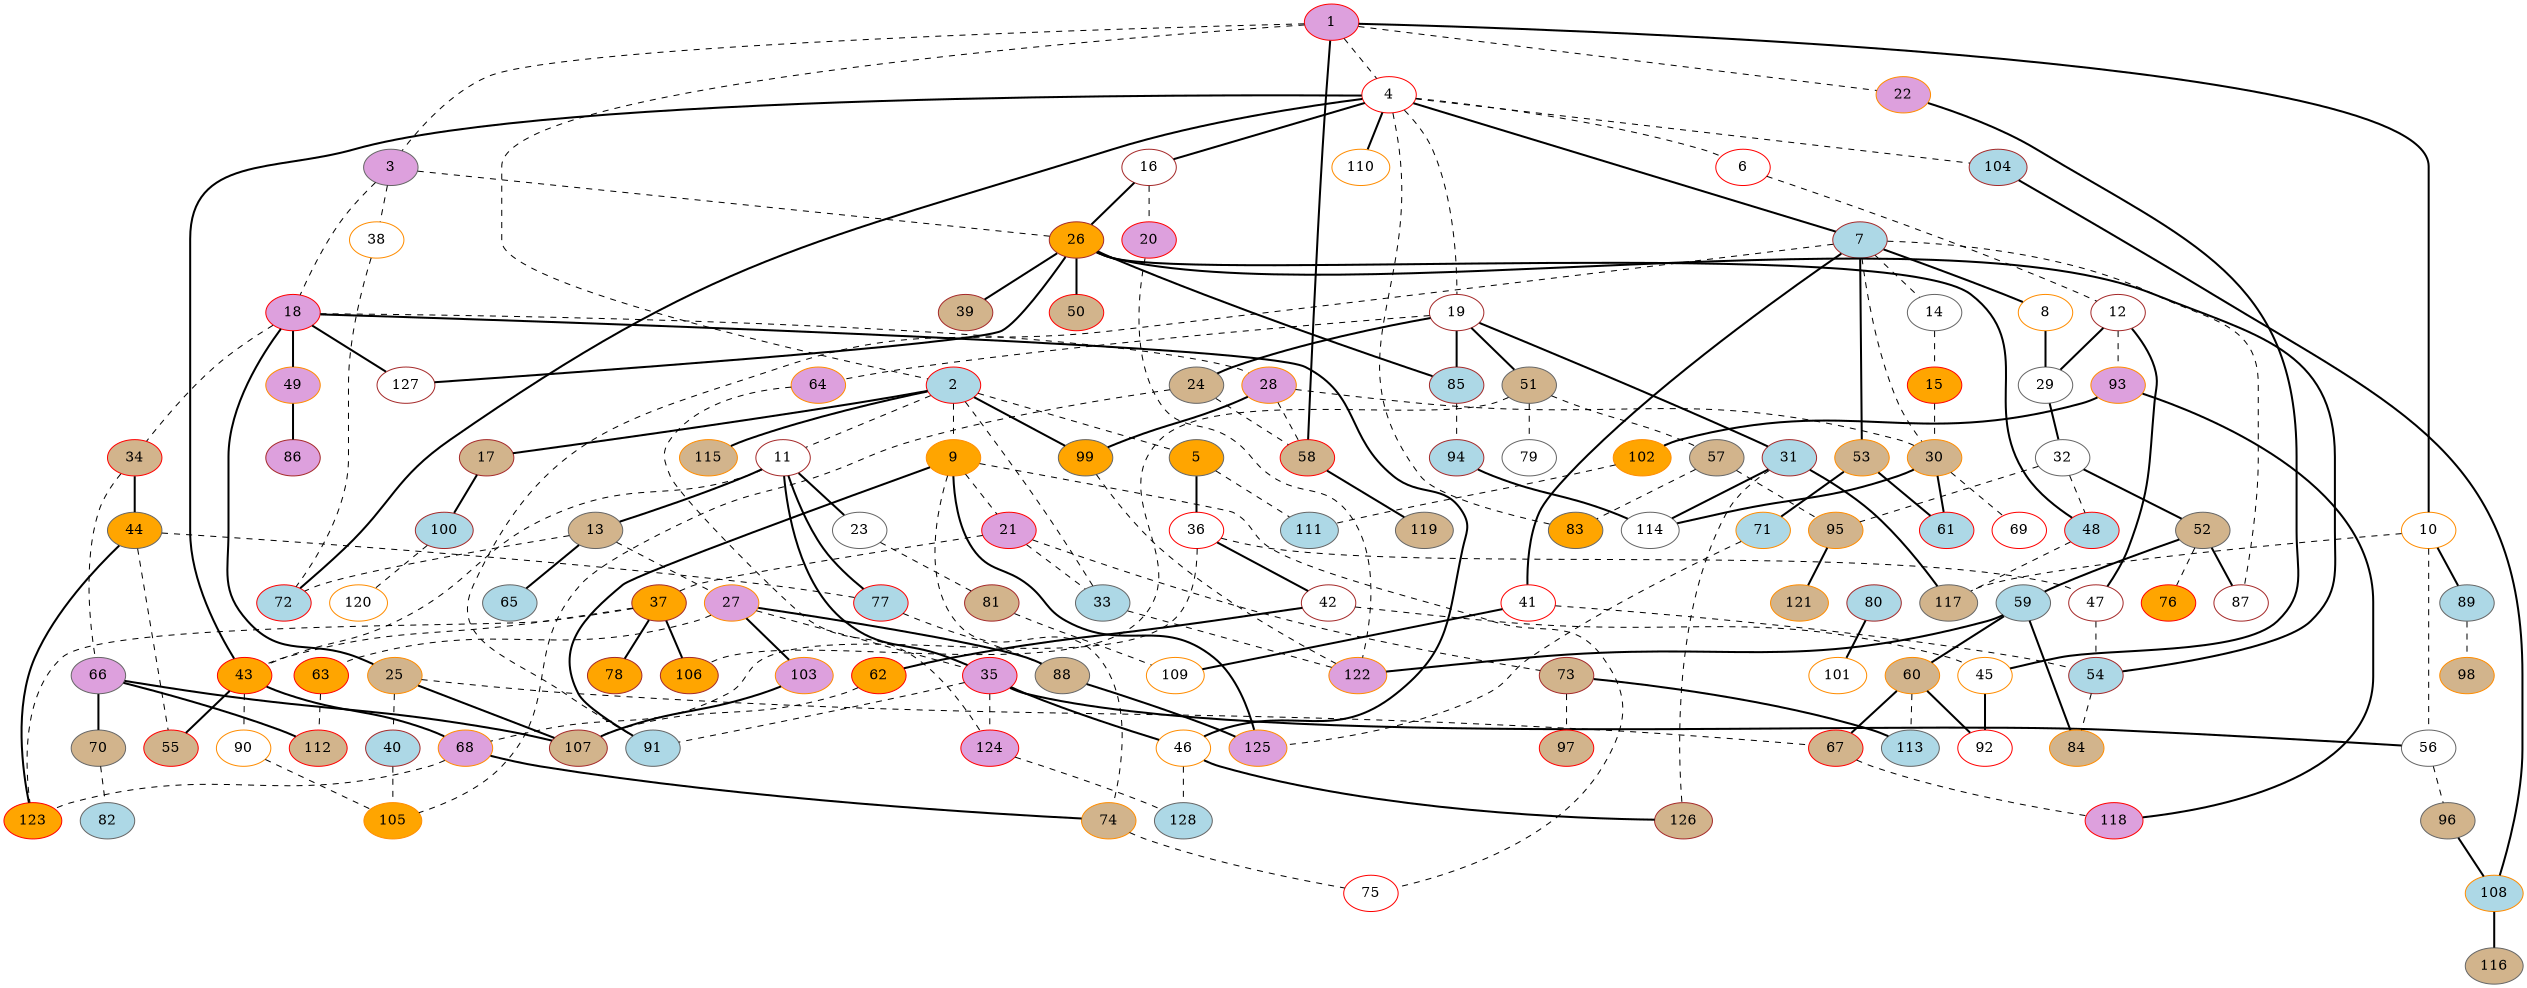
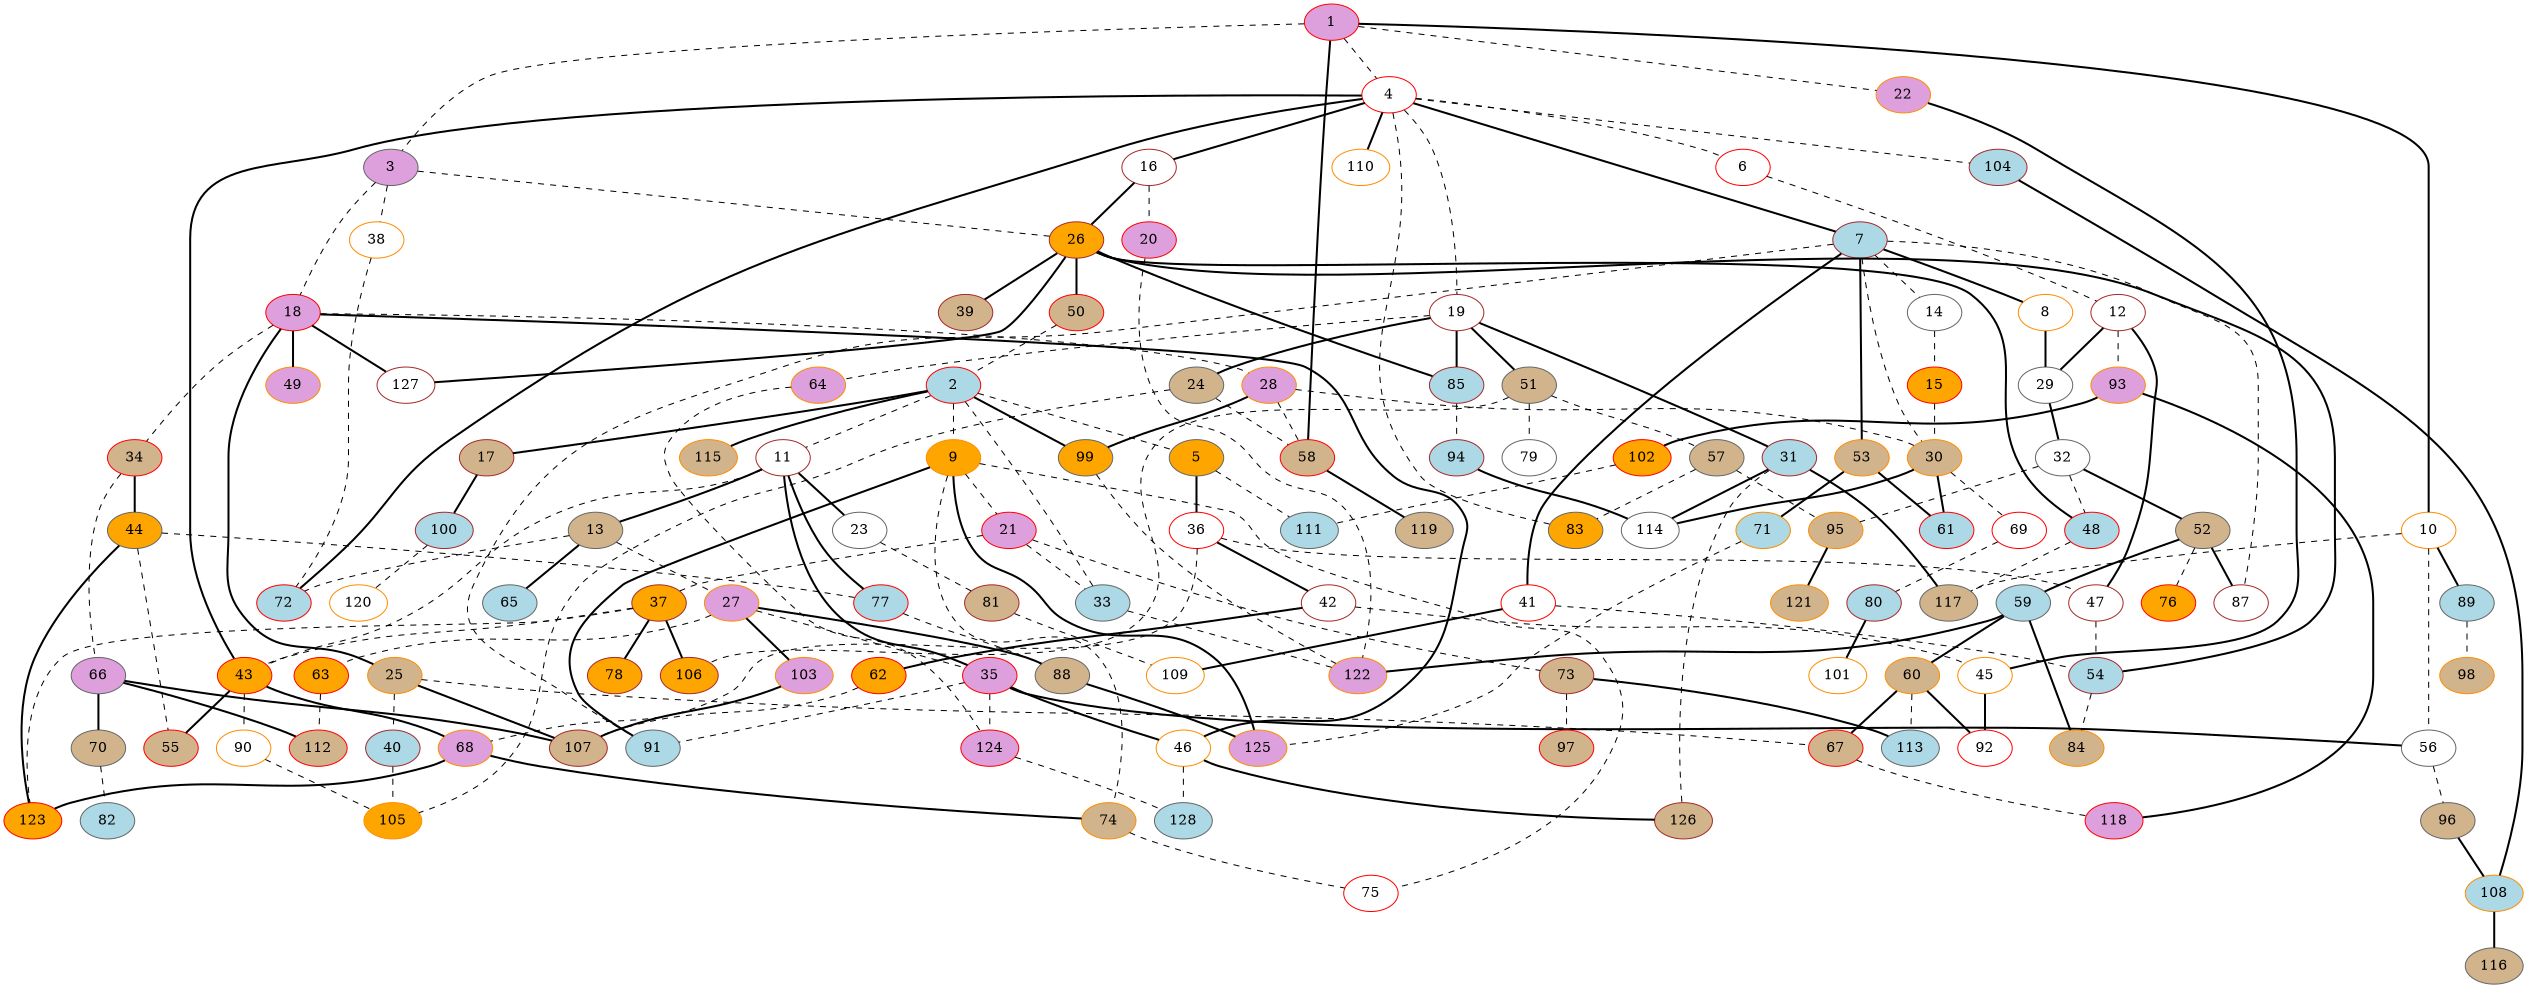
edge "1" -- "2": now "50" -- "2"
node "86": removed
node "102": color darkorange -> red
edge "69" -- "80": added
edge "68" -- "123": style dashed -> bold
